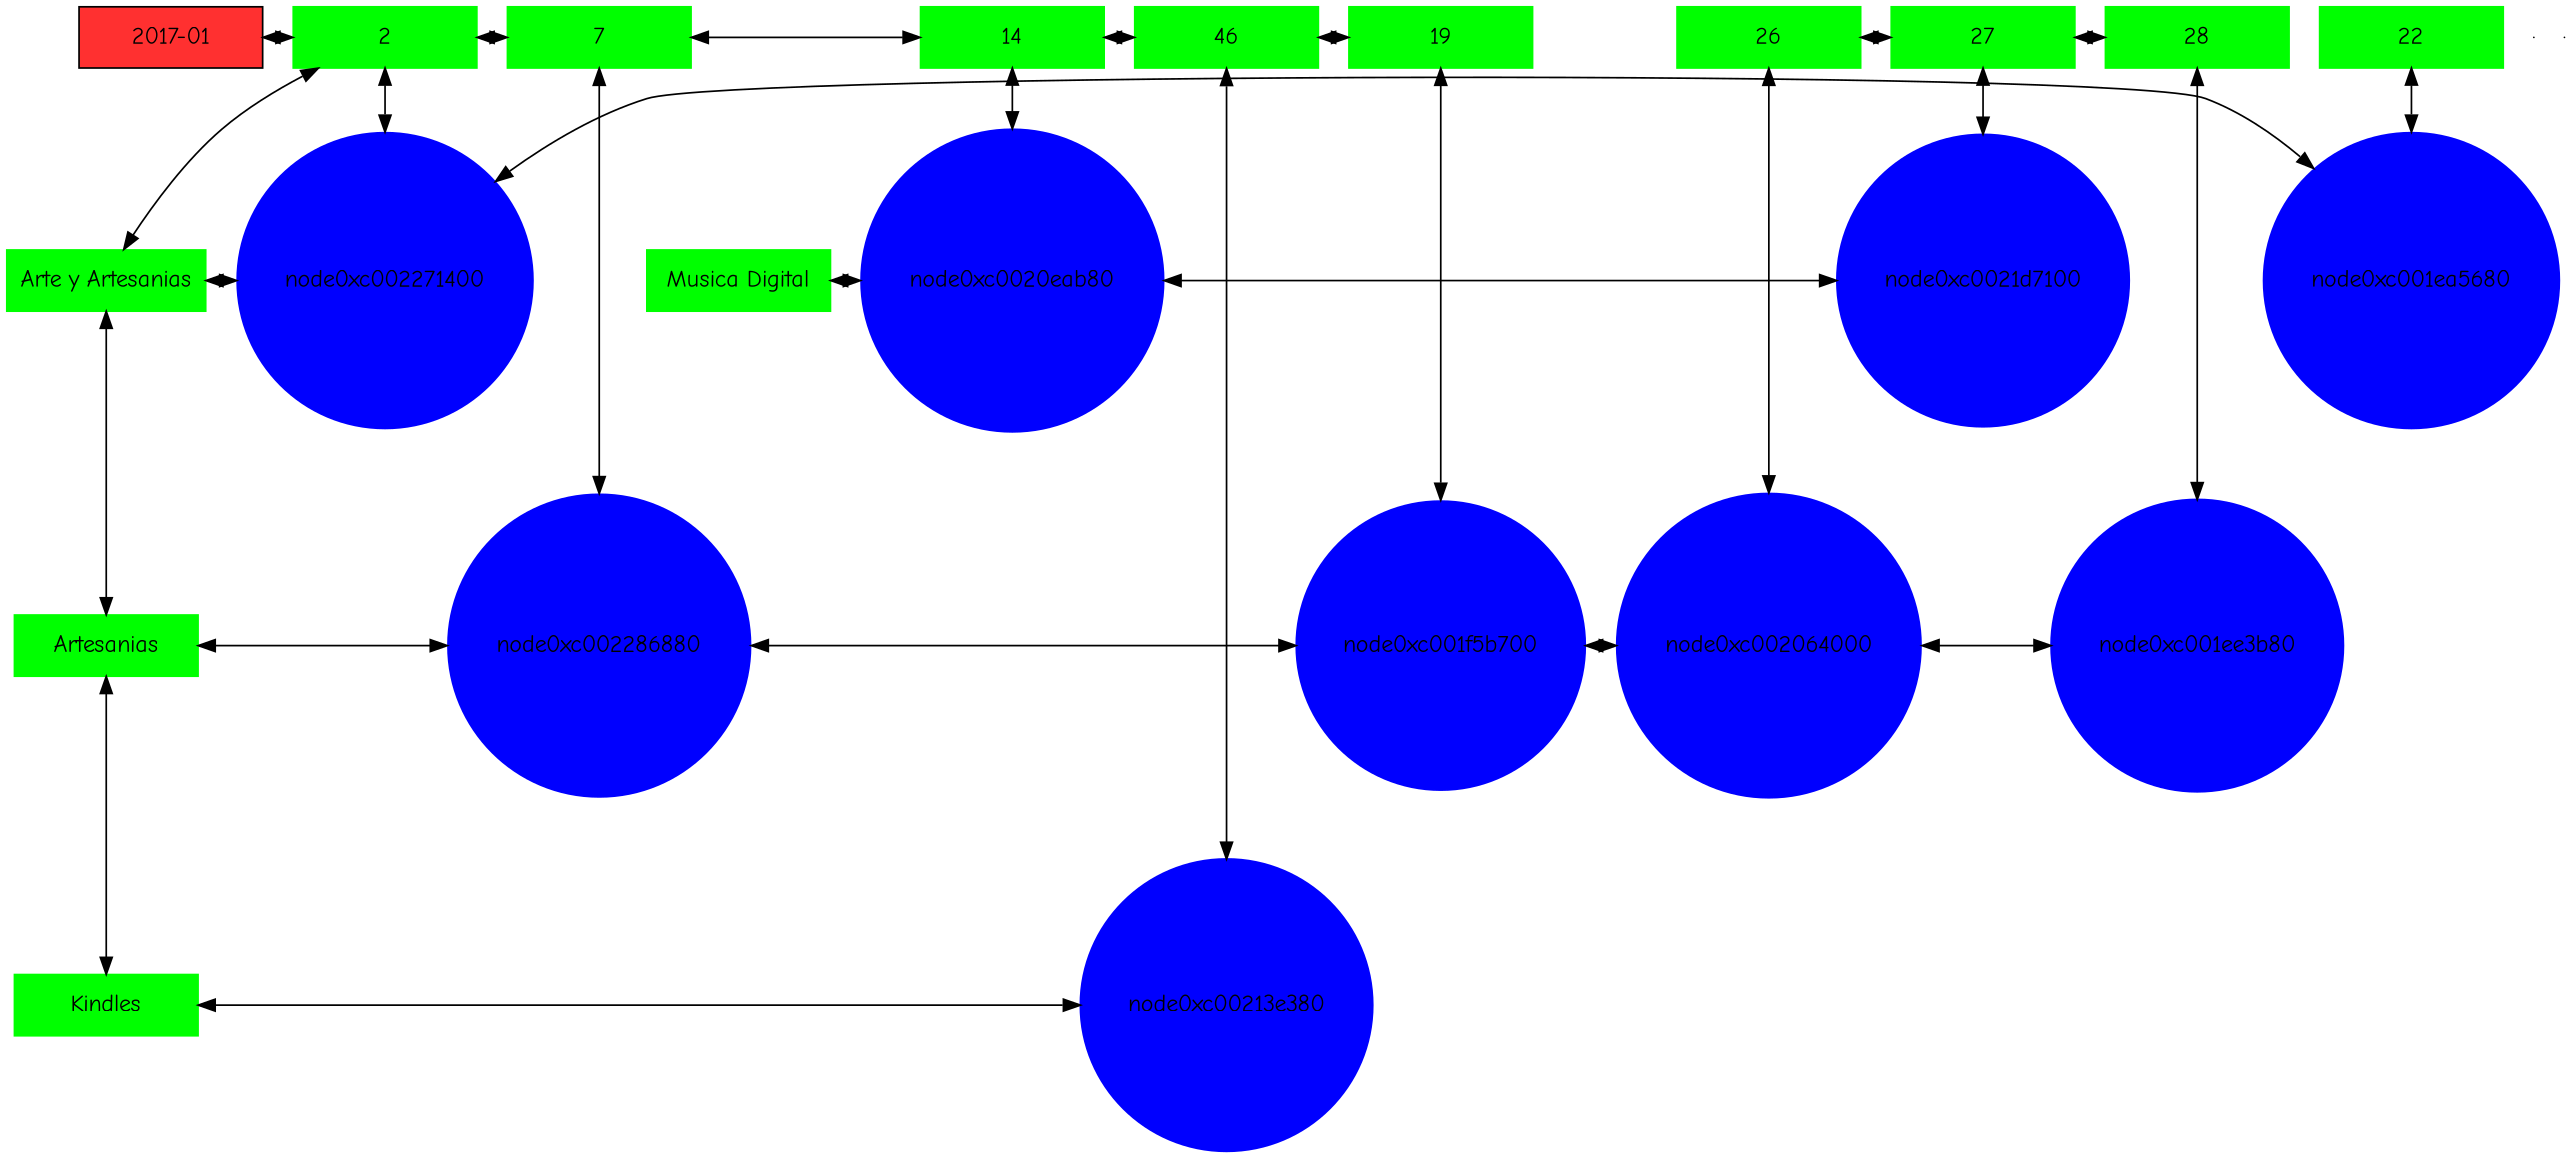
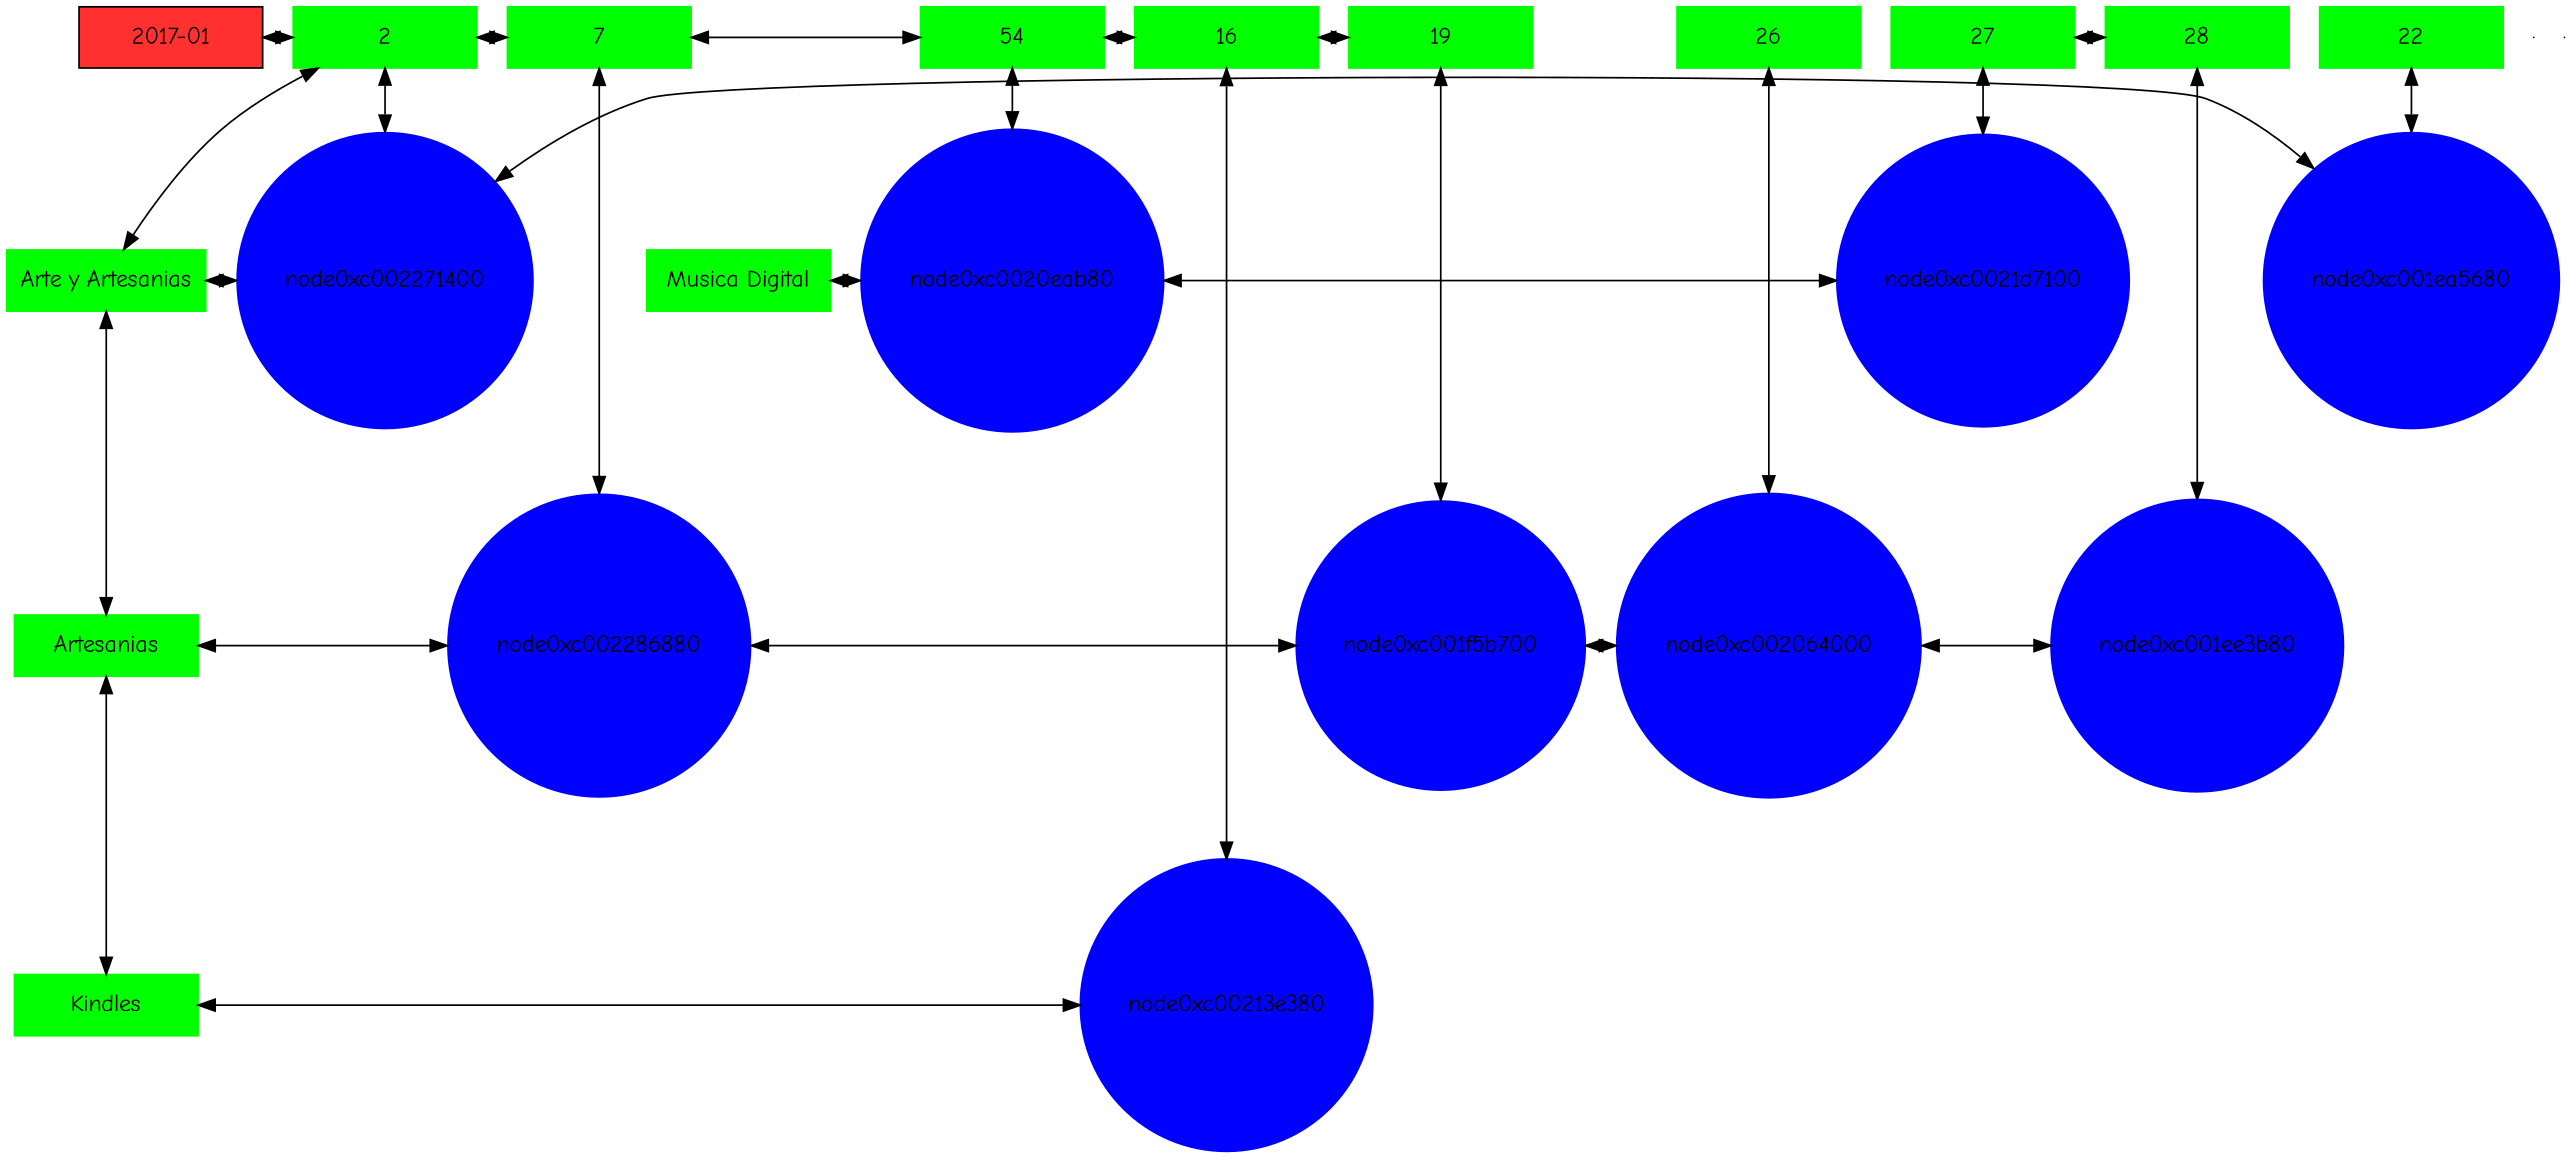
node "14": label "14" -> "54"
node "46": label "46" -> "16"
edge "26" -- "27": removed
